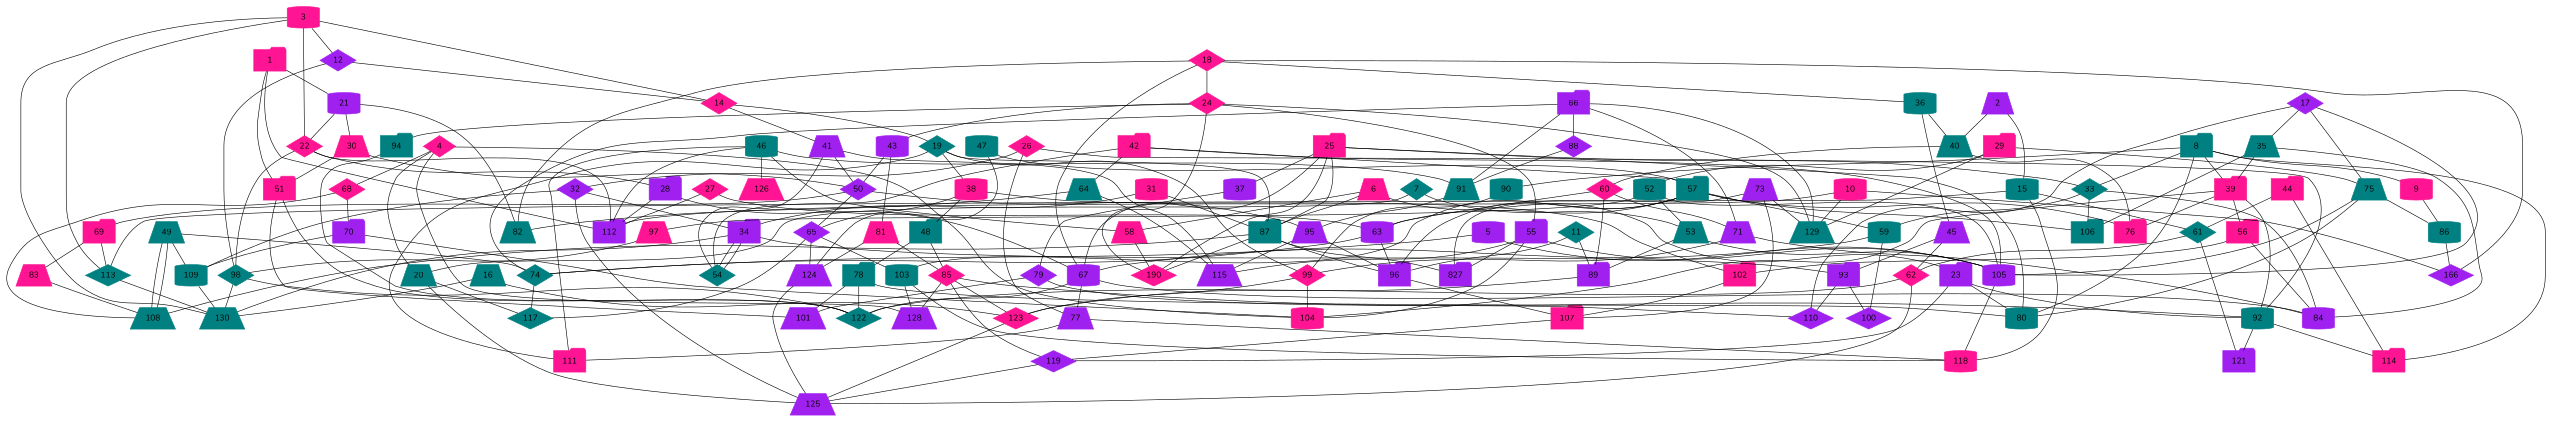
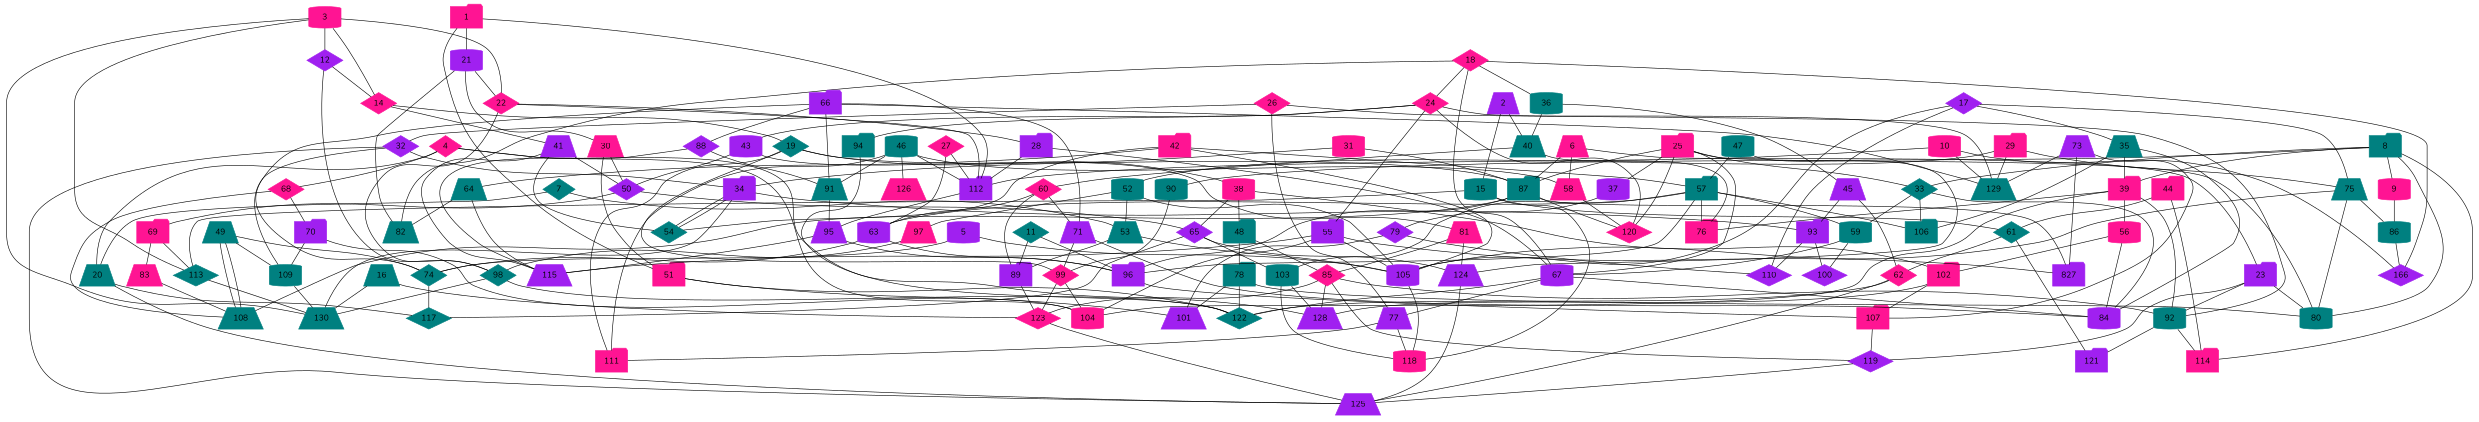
edge "88" -- "115": added
edge "50" -- "95": now "112" -- "95"
node "56": shape folder -> cylinder
node "190": label "190" -> "120"
edge "102" -- "128": added
